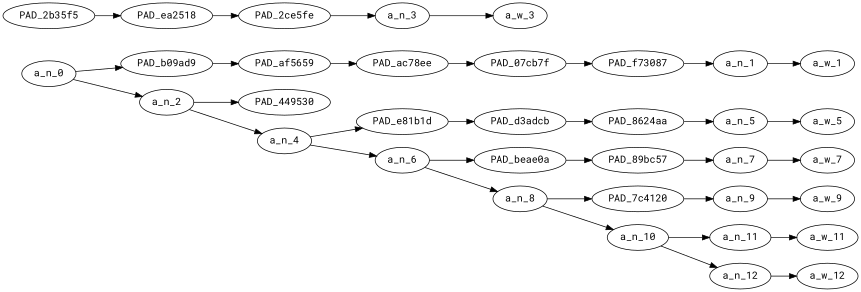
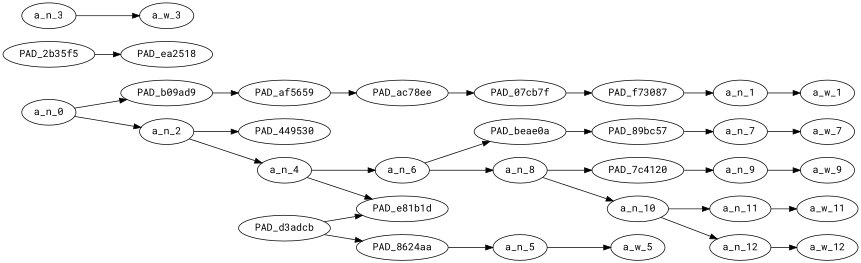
node "PAD_2ce5fe": removed
edge "PAD_e81b1d" -> "PAD_d3adcb": reversed
